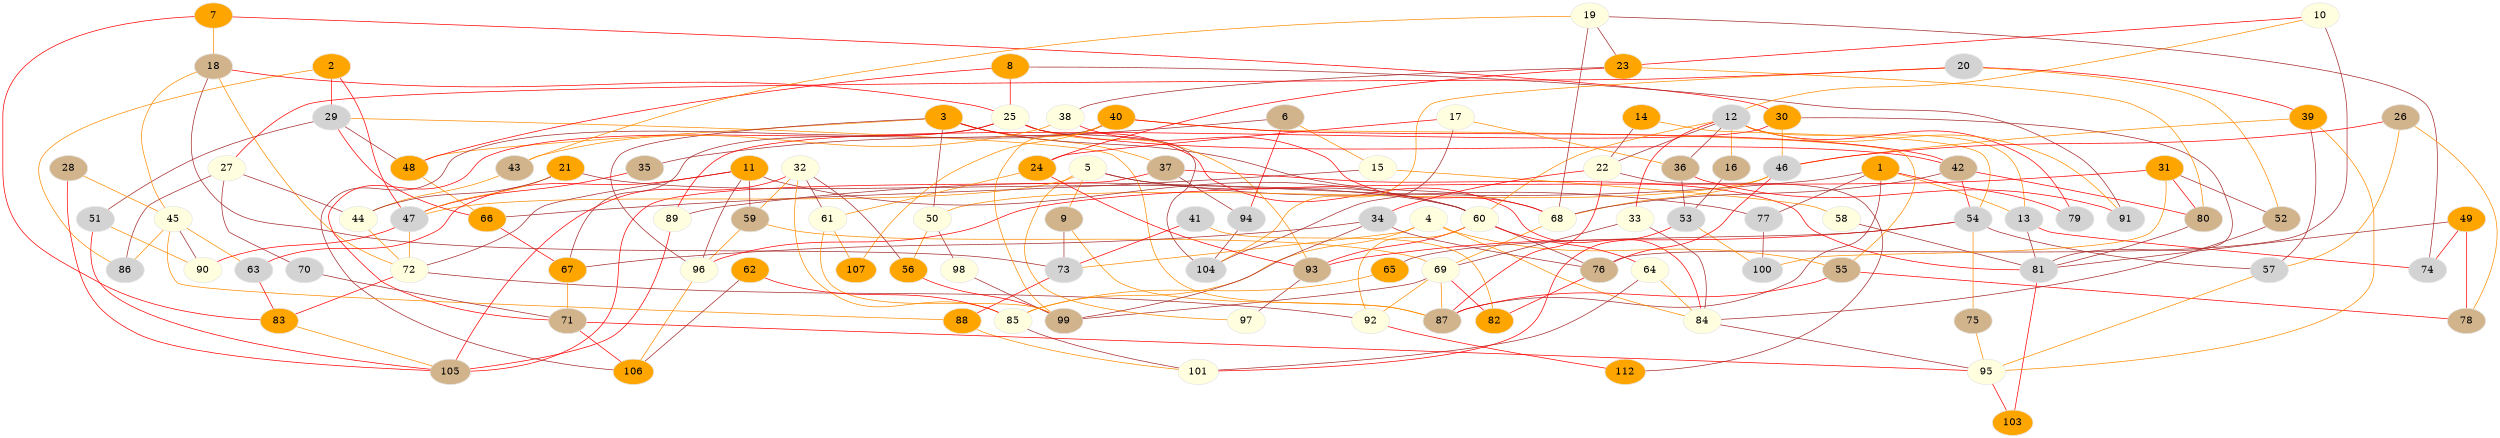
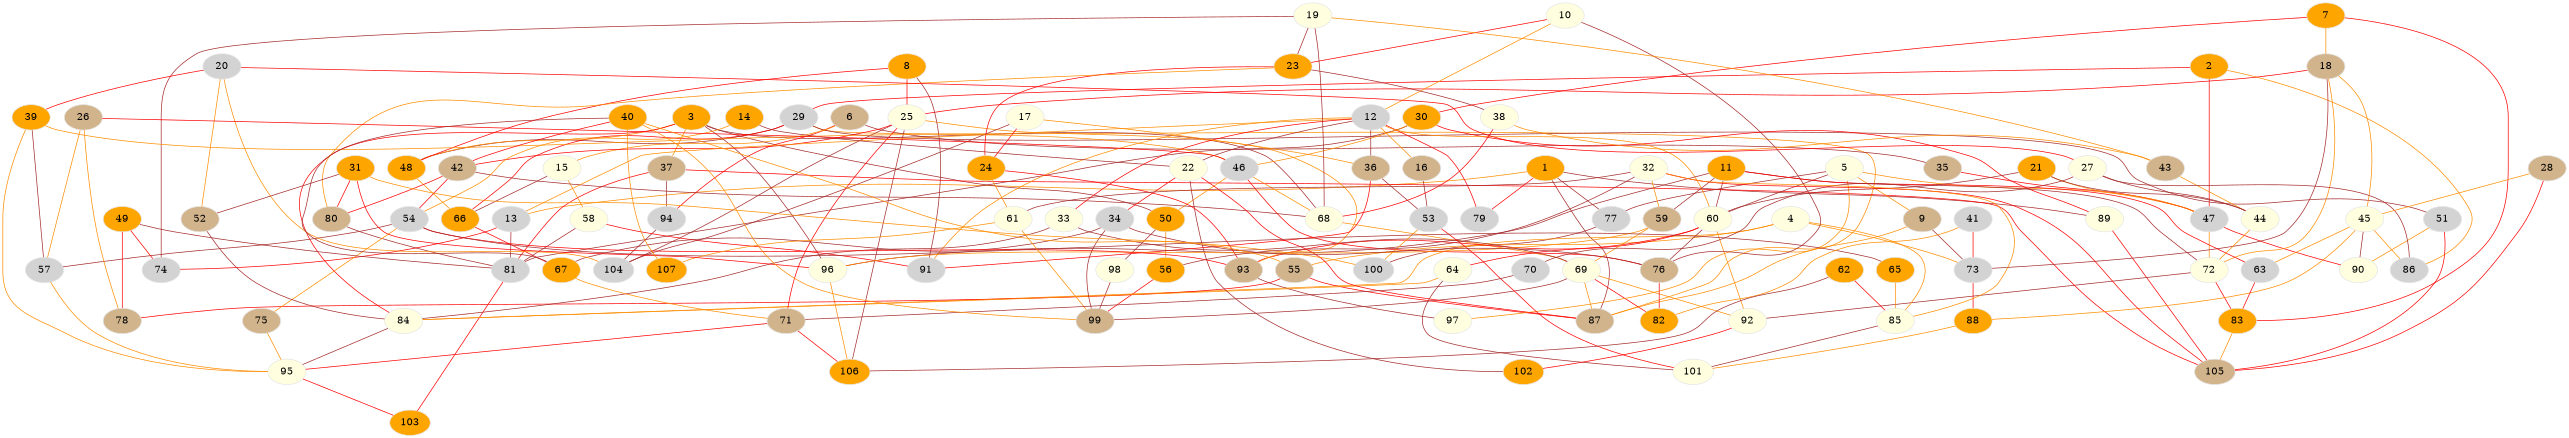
node "50": fillcolor lightyellow -> orange
edge "58" -- "91": added
node "112": label "112" -> "102"
